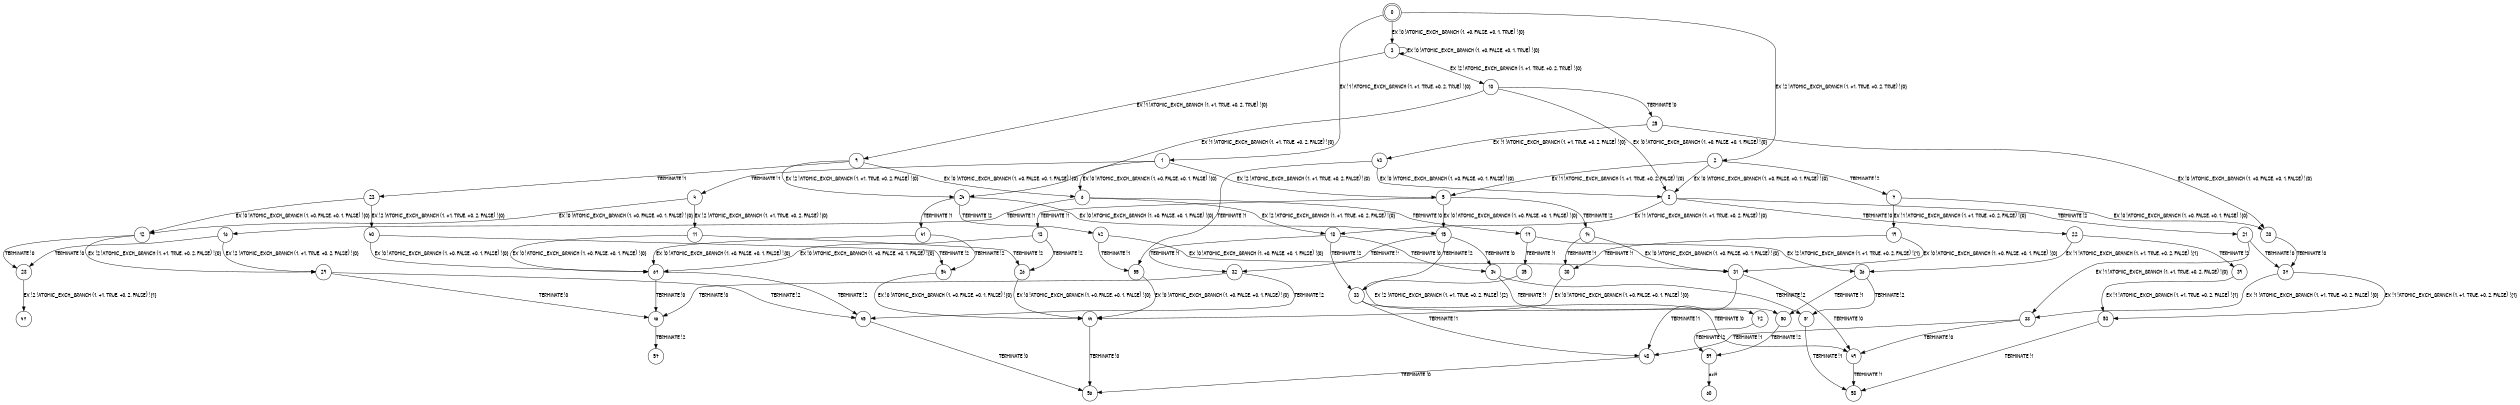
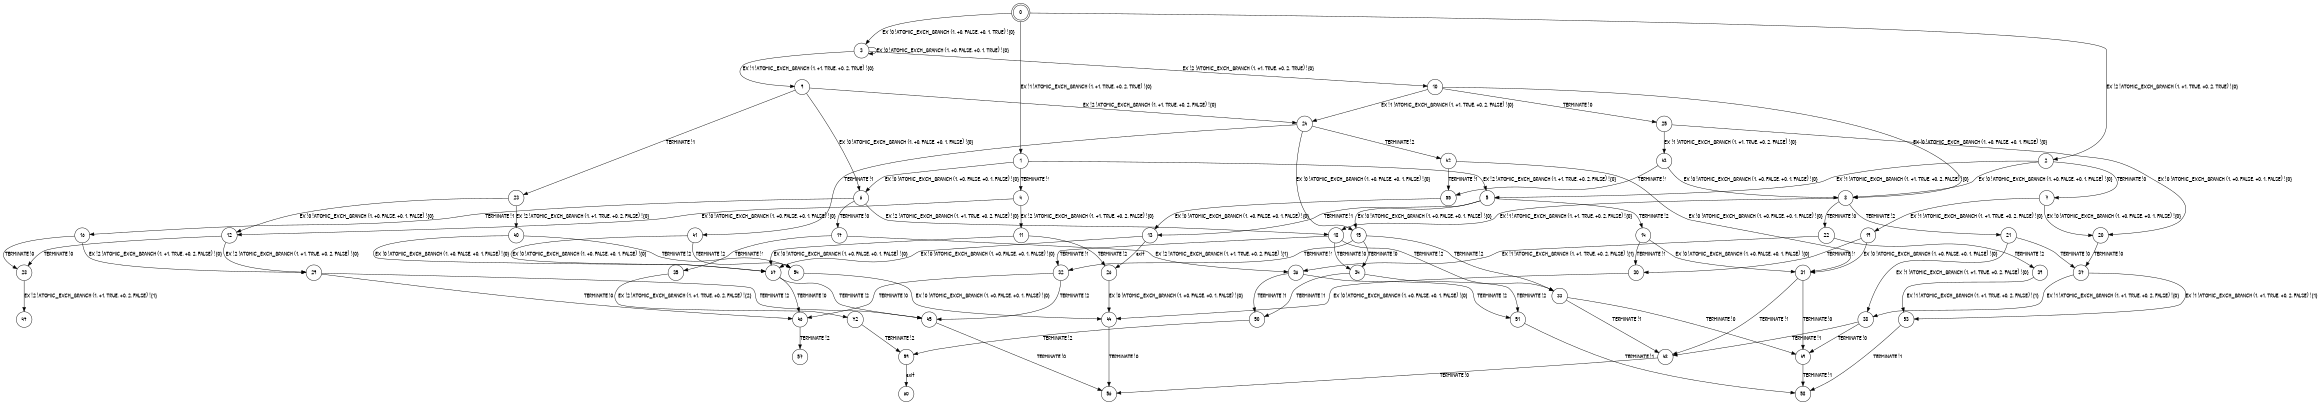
edge "2" -> "7": label "TERMINATE !2" -> "TERMINATE !0"
edge "13" -> "26": label "TERMINATE !2" -> "exit"
edge "55" -> "44": now "55" -> "13"
